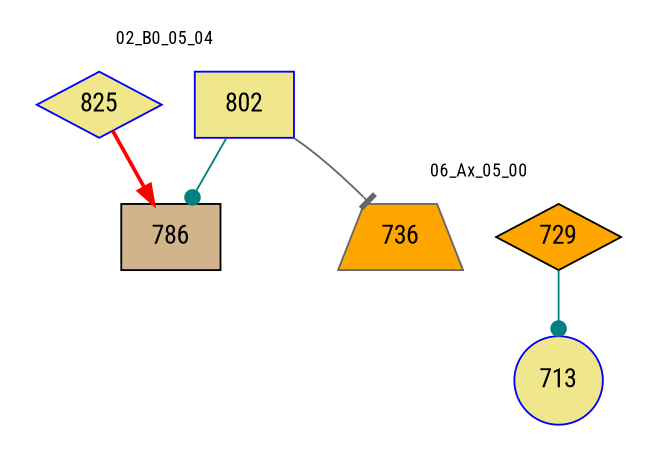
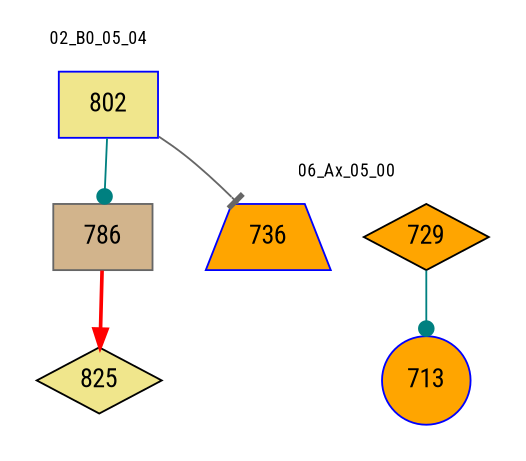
node "825": color blue -> black
edge "825" -> "786": reversed
node "786": color black -> gray40
node "736": color gray40 -> blue
node "713": fillcolor khaki -> orange
